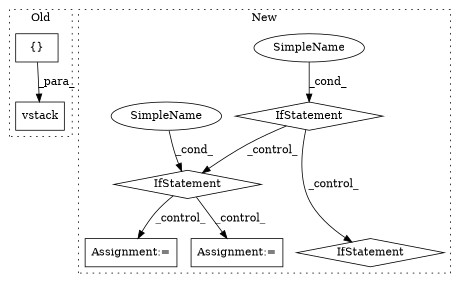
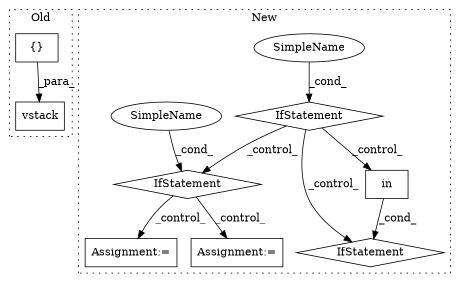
node "in": added
